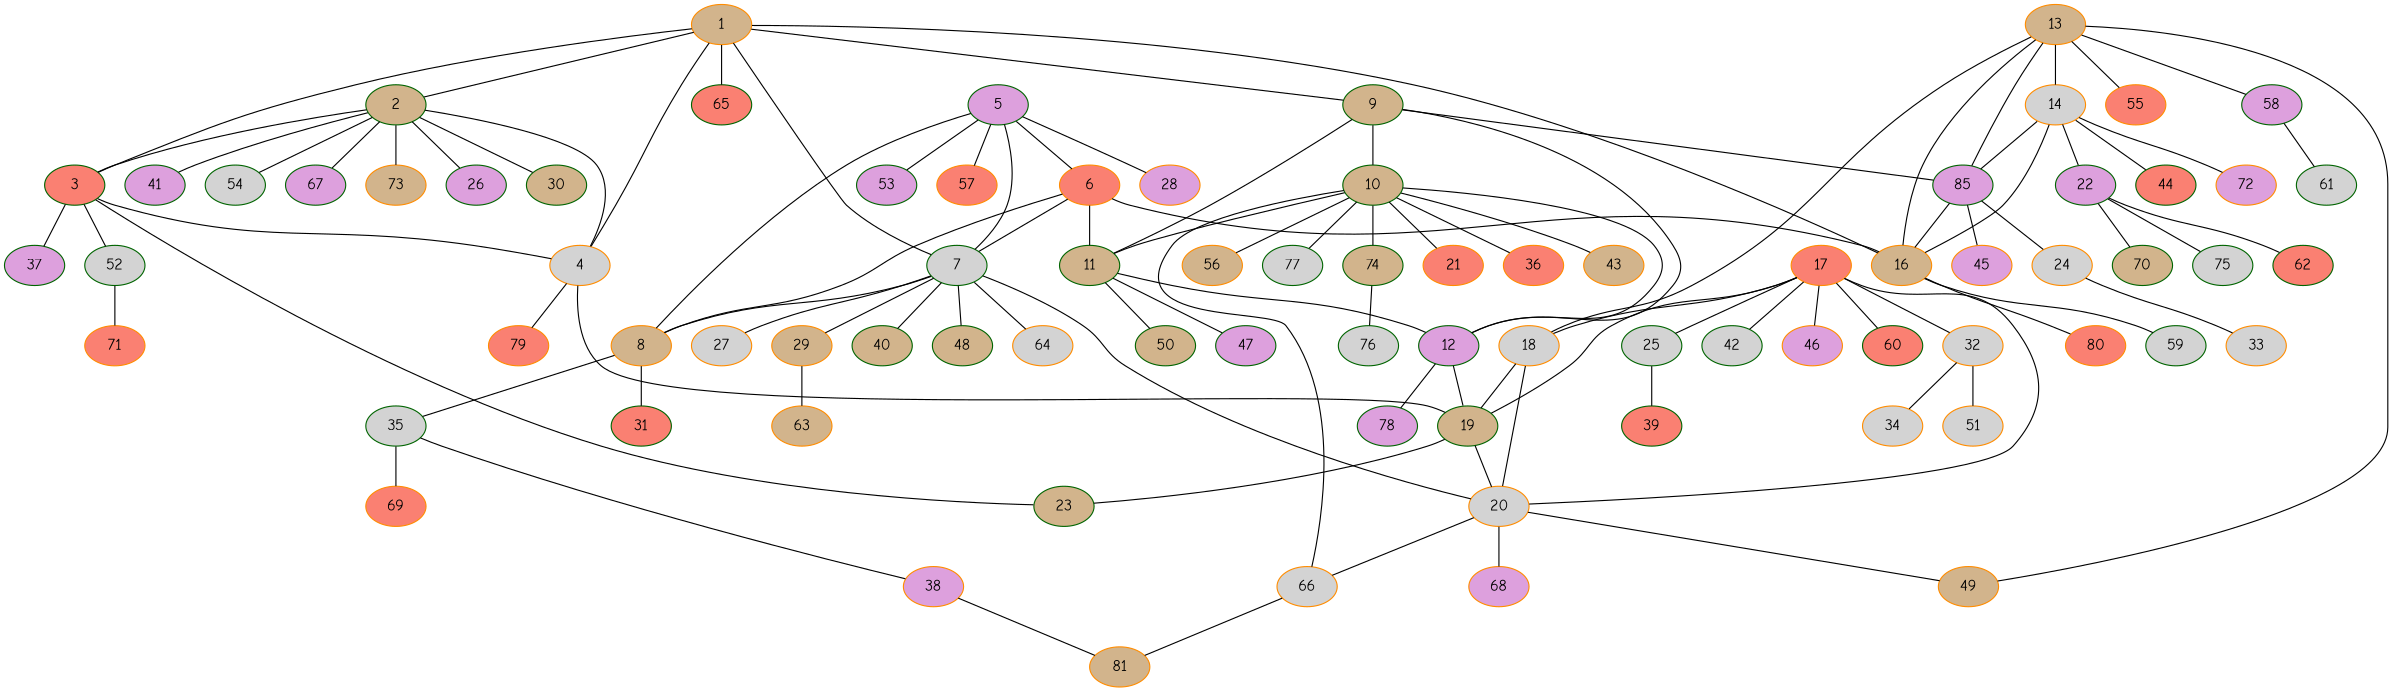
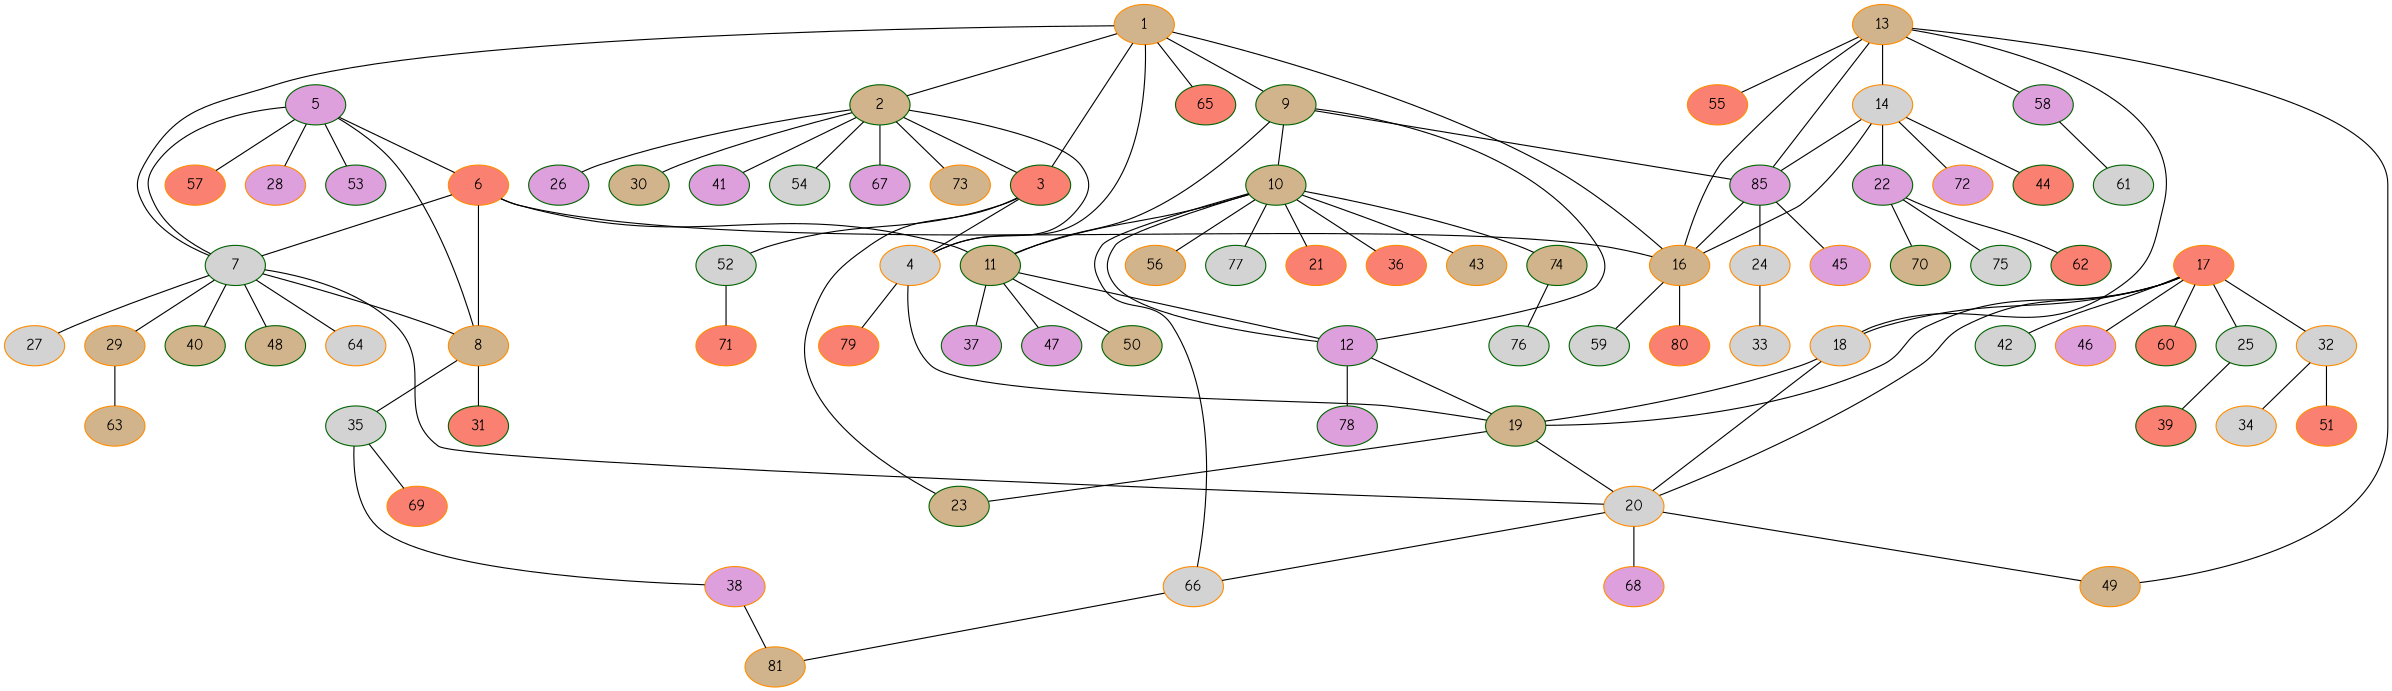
edge "3" -- "37": now "11" -- "37"
node "51": fillcolor lightgrey -> salmon
